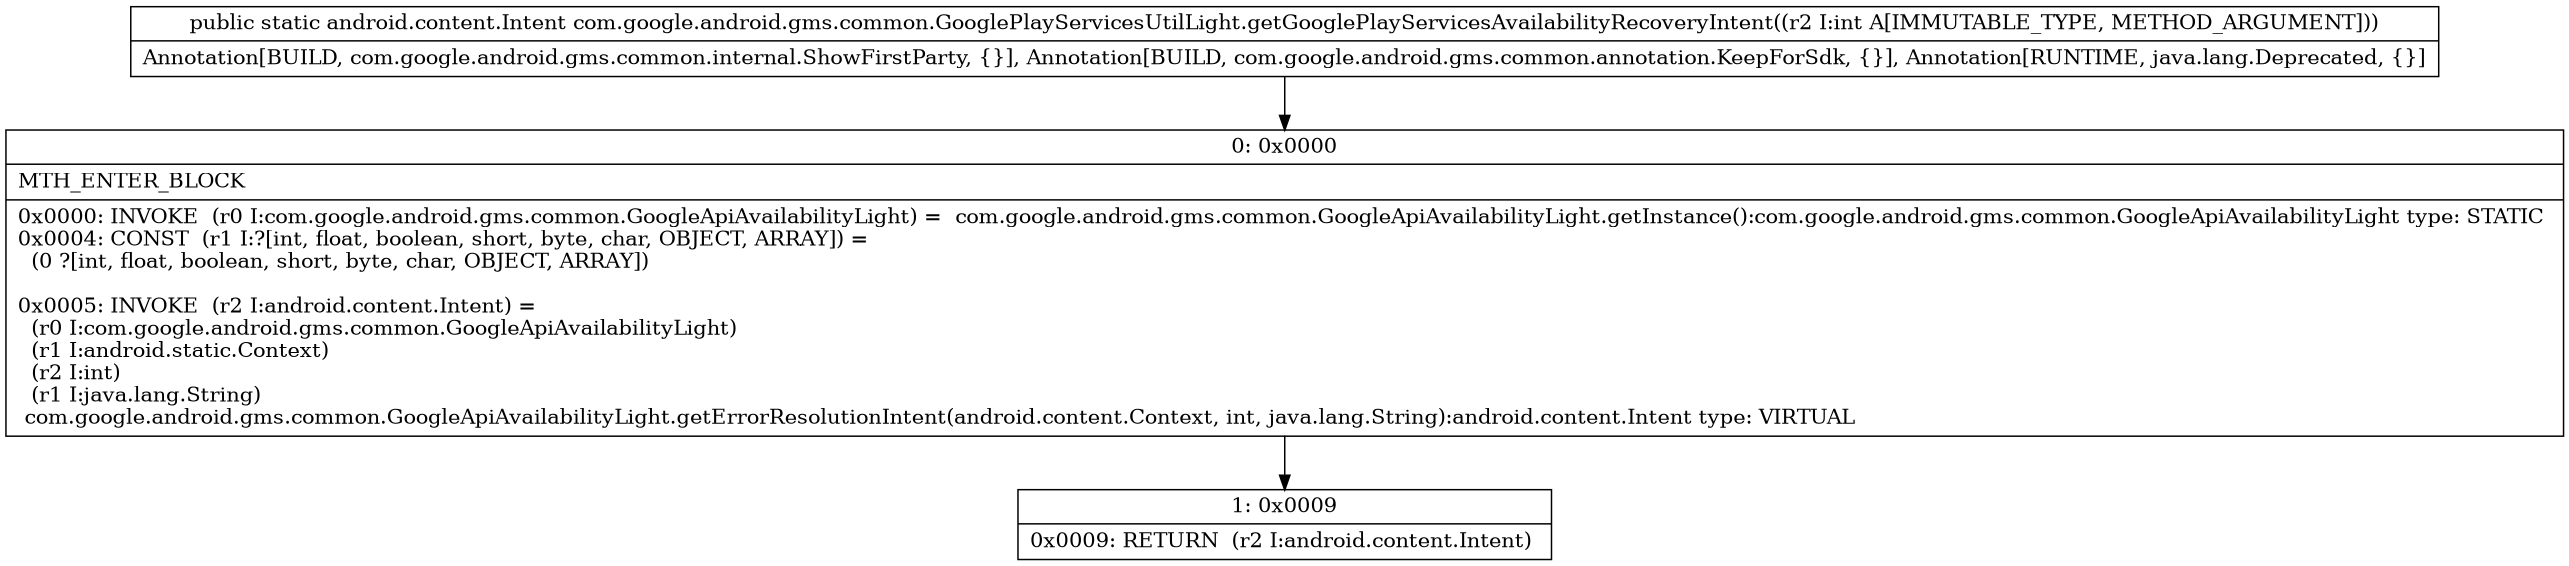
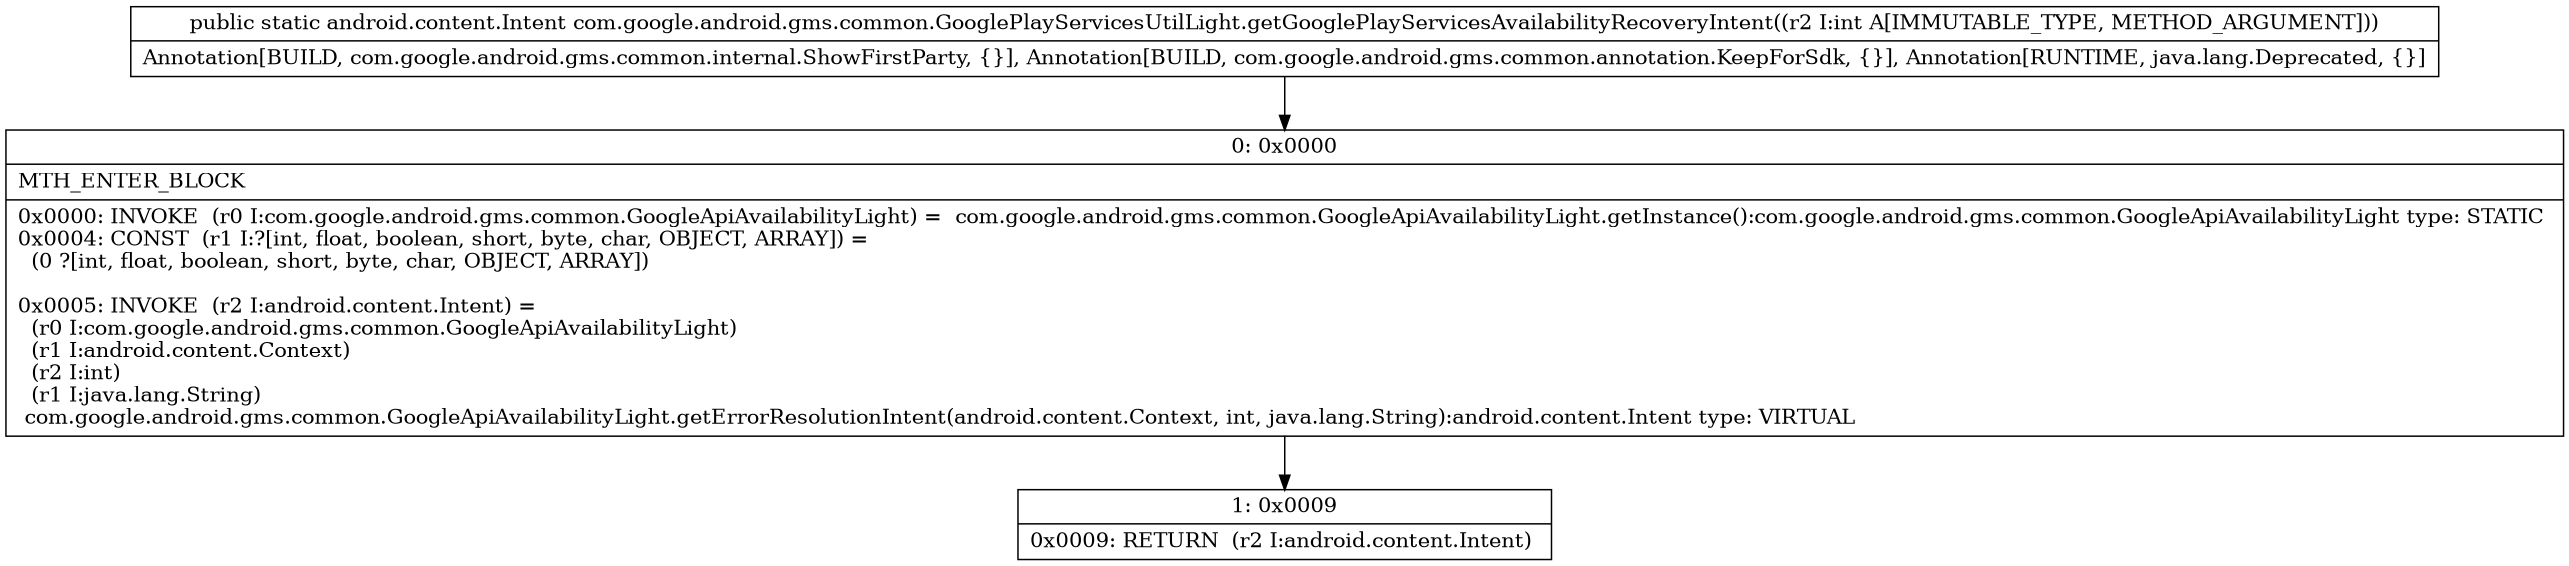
node "0: 0x0000": text "(r1 I:android.static.Context)" -> "(r1 I:android.content.Context)"
